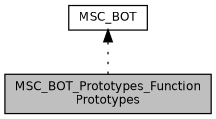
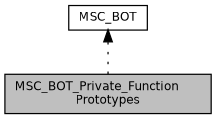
node "MSC_BOT_Prototypes_Function Prototypes": label "MSC_BOT_Prototypes_Function Prototypes" -> "MSC_BOT_Private_Function Prototypes"
